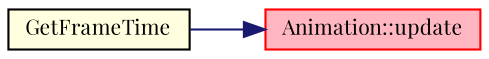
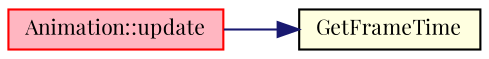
edge "GetFrameTime" -> "Animation::update": reversed
